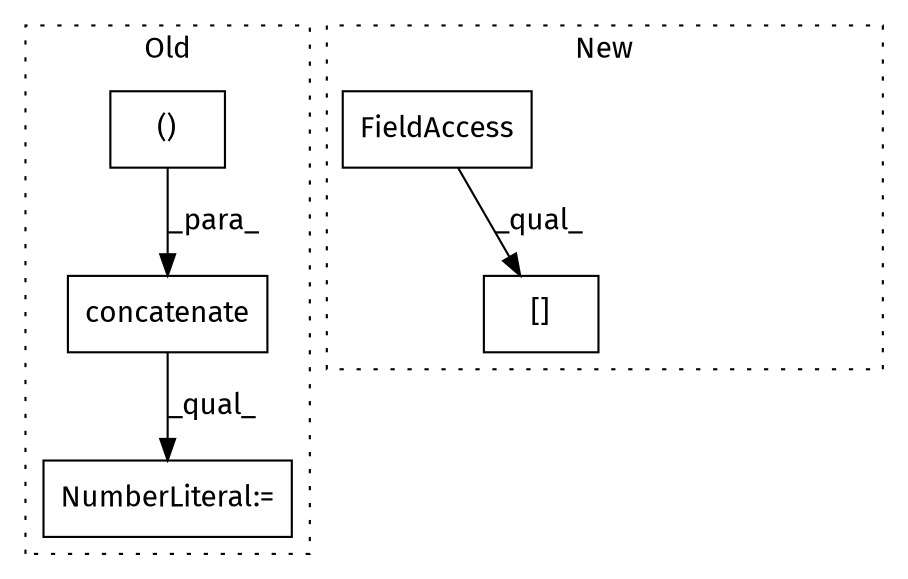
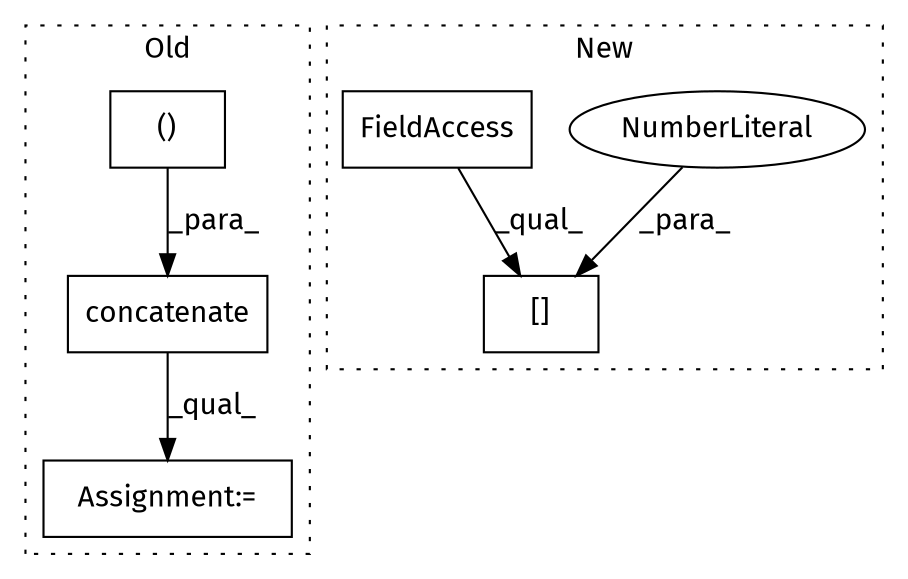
node "NumberLiteral": added
node "NumberLiteral:=": label "NumberLiteral:=" -> "Assignment:="
